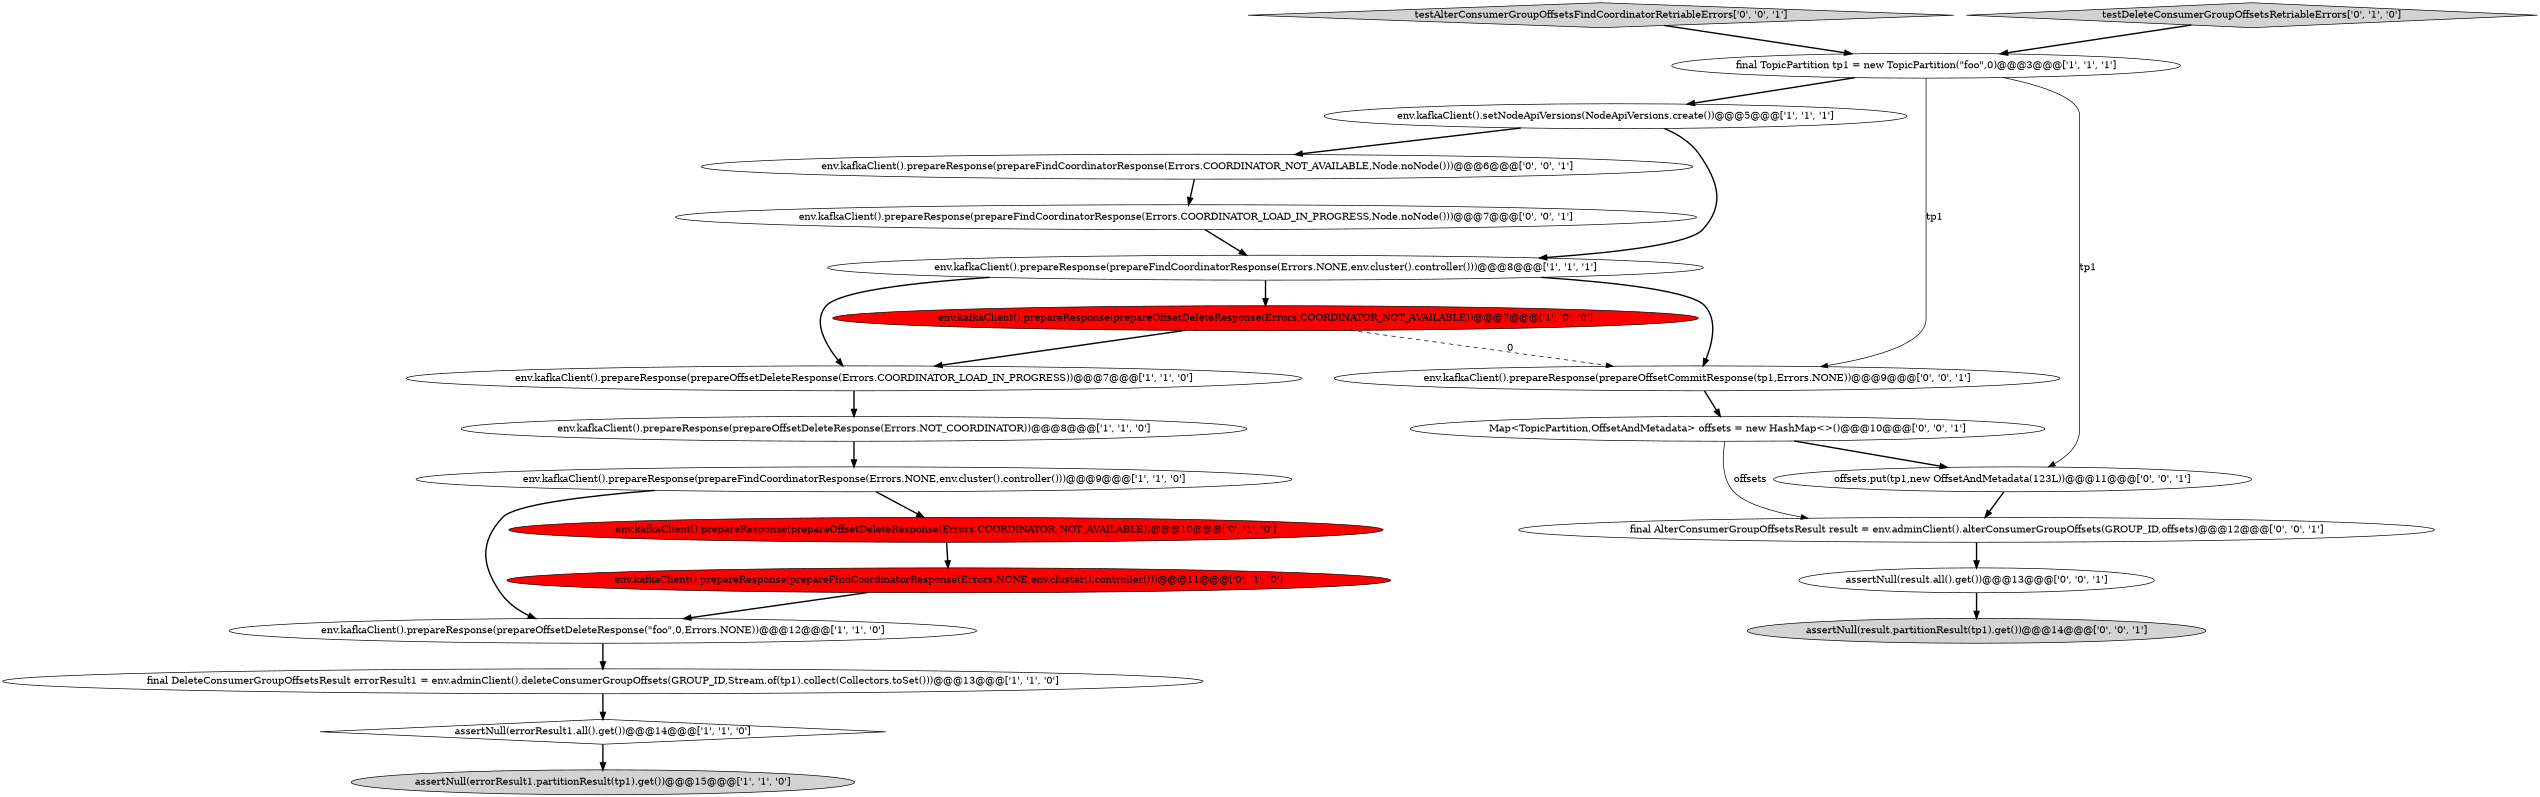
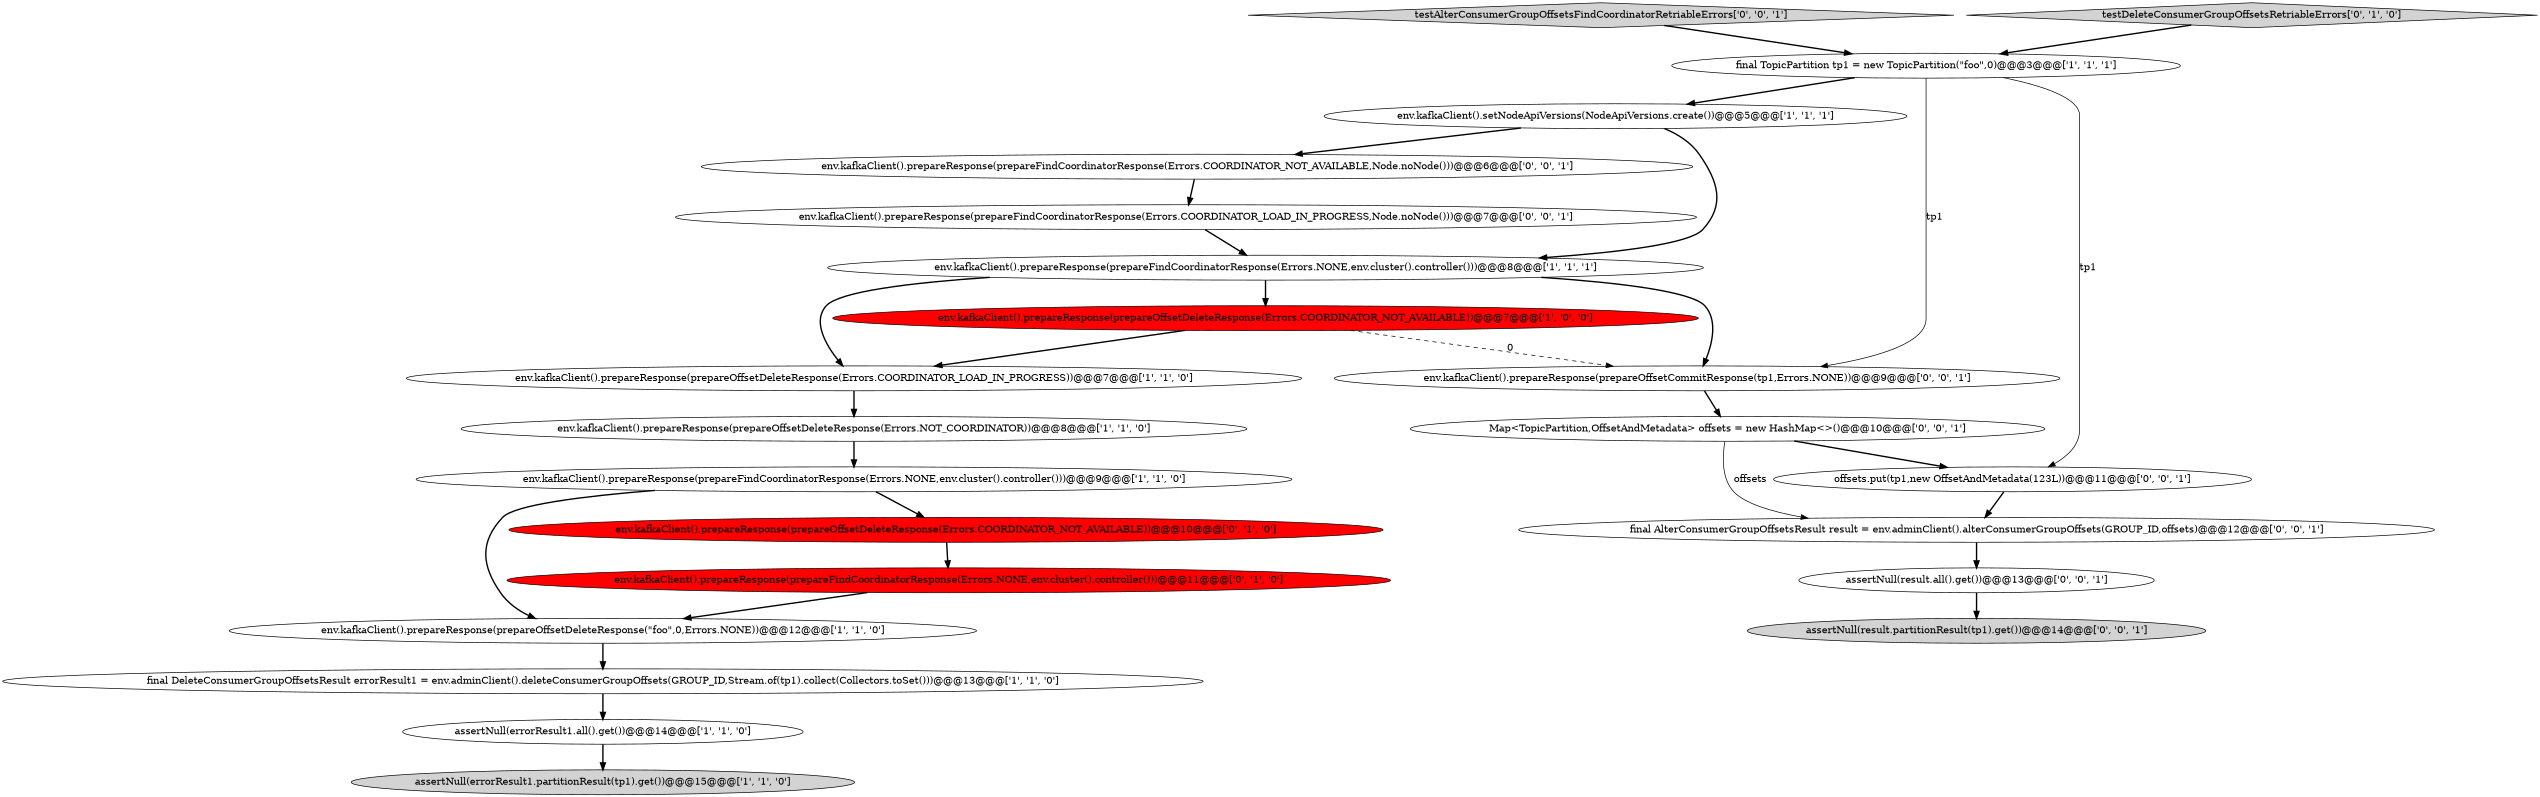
node "assertNull(errorResult1.all().get())@@@14@@@['1', '1', '0']": shape diamond -> ellipse
